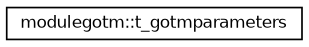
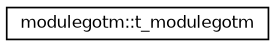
node "modulegotm::t_gotmparameters": label "modulegotm::t_gotmparameters" -> "modulegotm::t_modulegotm"
